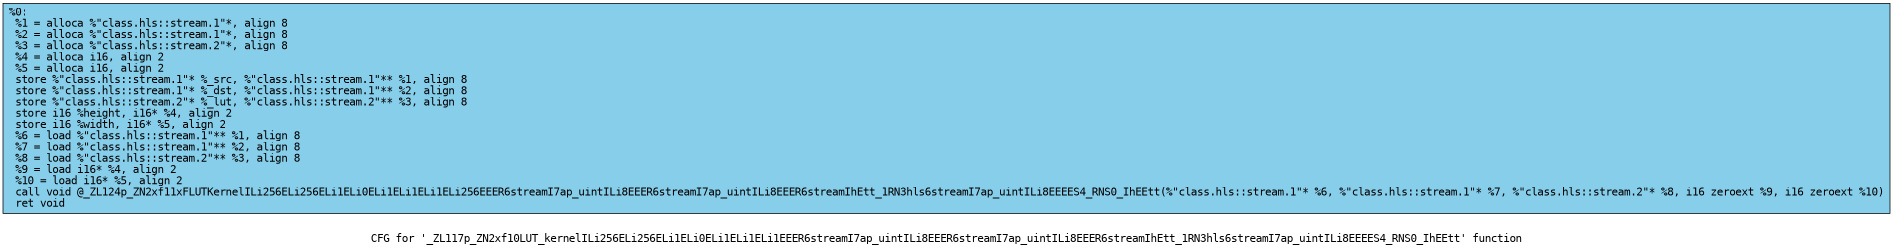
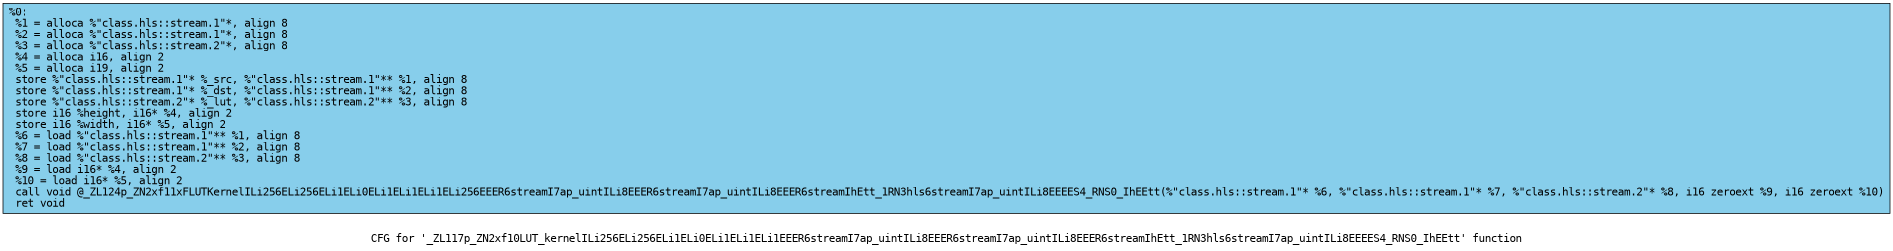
node "%0:": text "%5 = alloca i16, align 2" -> "%5 = alloca i19, align 2"
